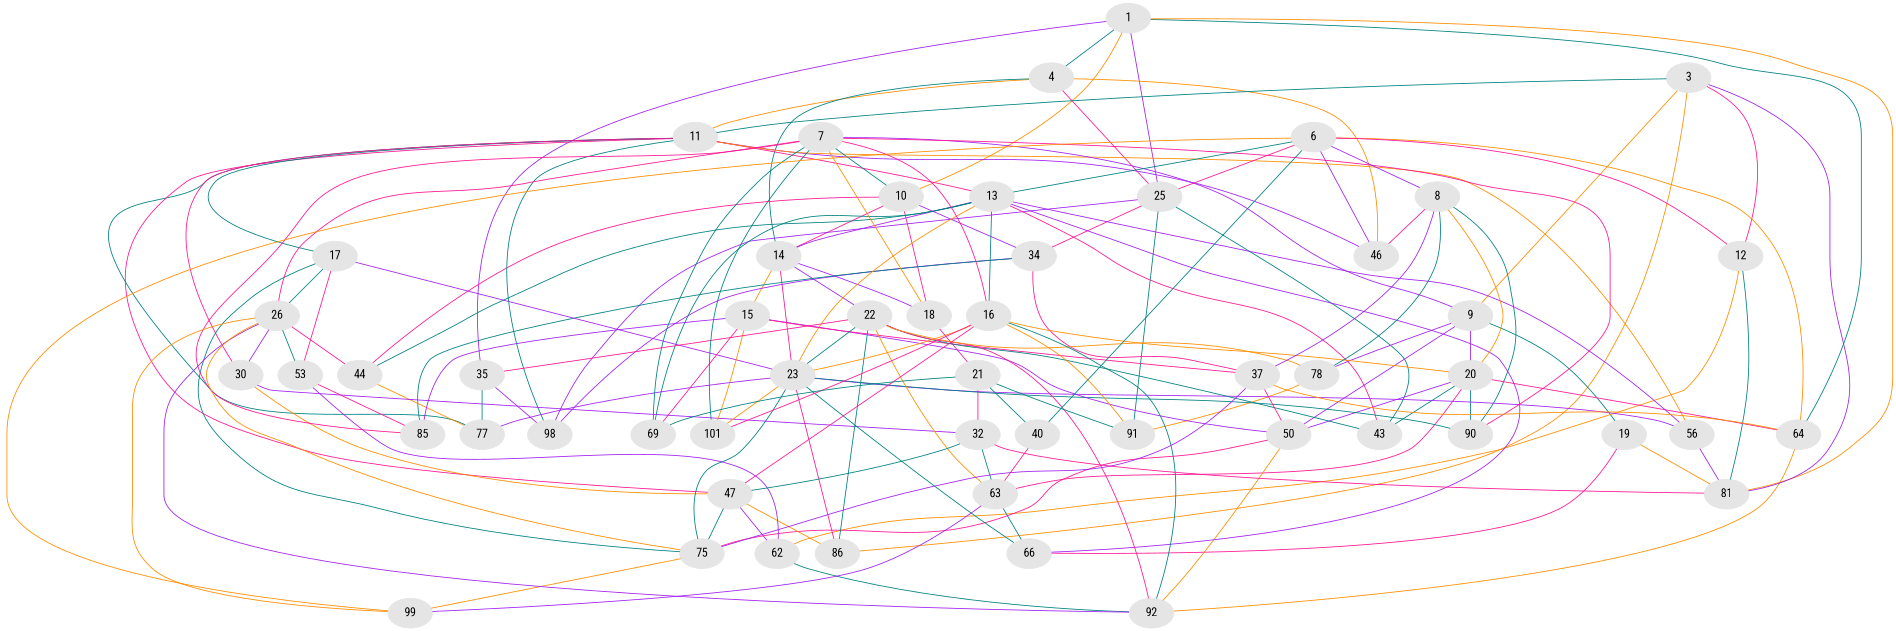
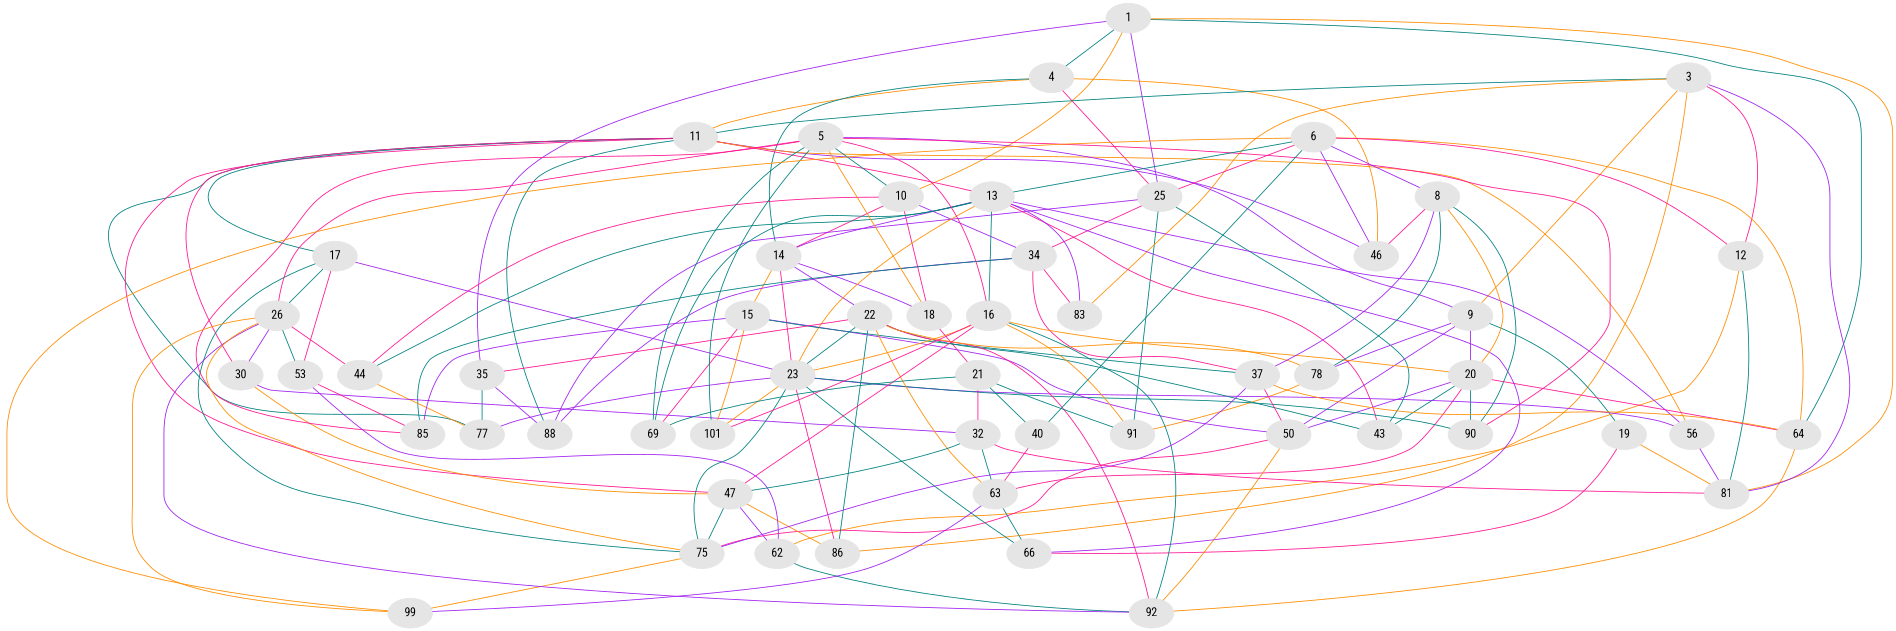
node "7": label "7" -> "5"
node "83": added
edge "15" -- "37": color deeppink -> teal
node "98": label "98" -> "88"
